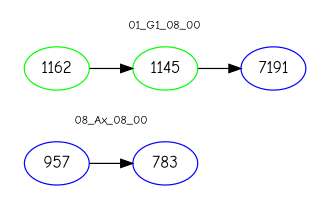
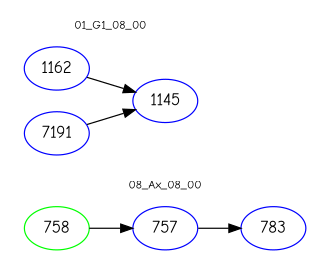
node "1162": color green -> blue
node "1145": color green -> blue
edge "1145" -> "7191": reversed
node "957": label "957" -> "757"
node "758": added
